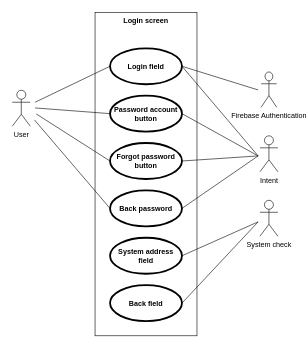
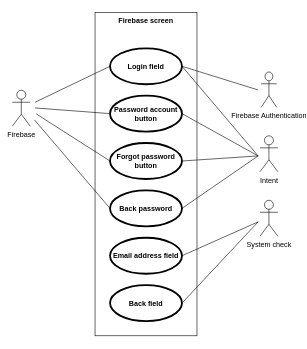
node "Login screen": label "Login screen" -> "Firebase screen"
node "User": label "User" -> "Firebase"
node "System address field": label "System address field" -> "Email address field"
